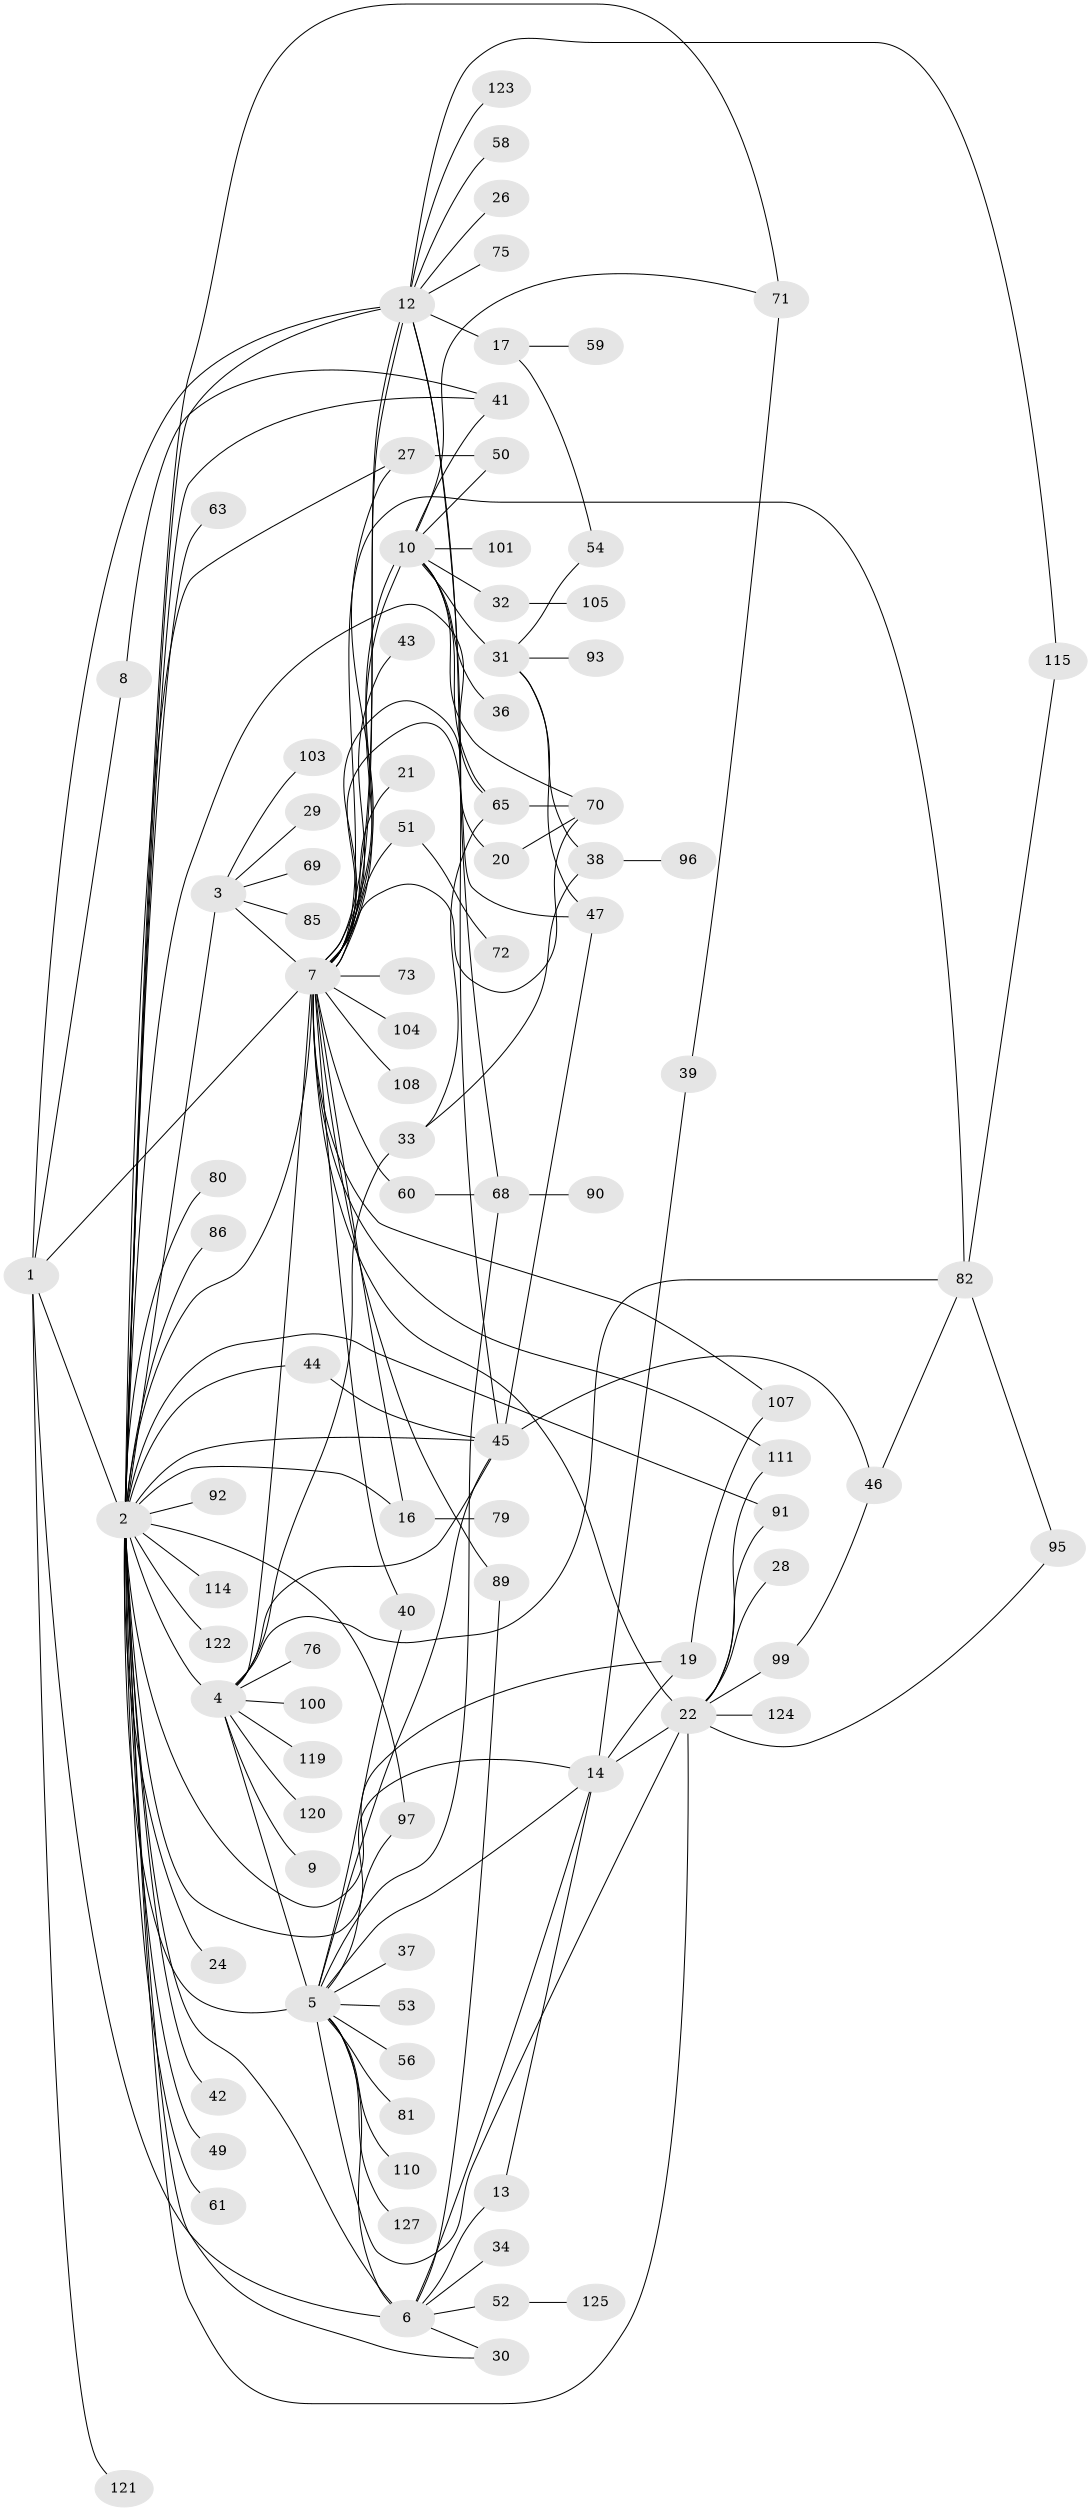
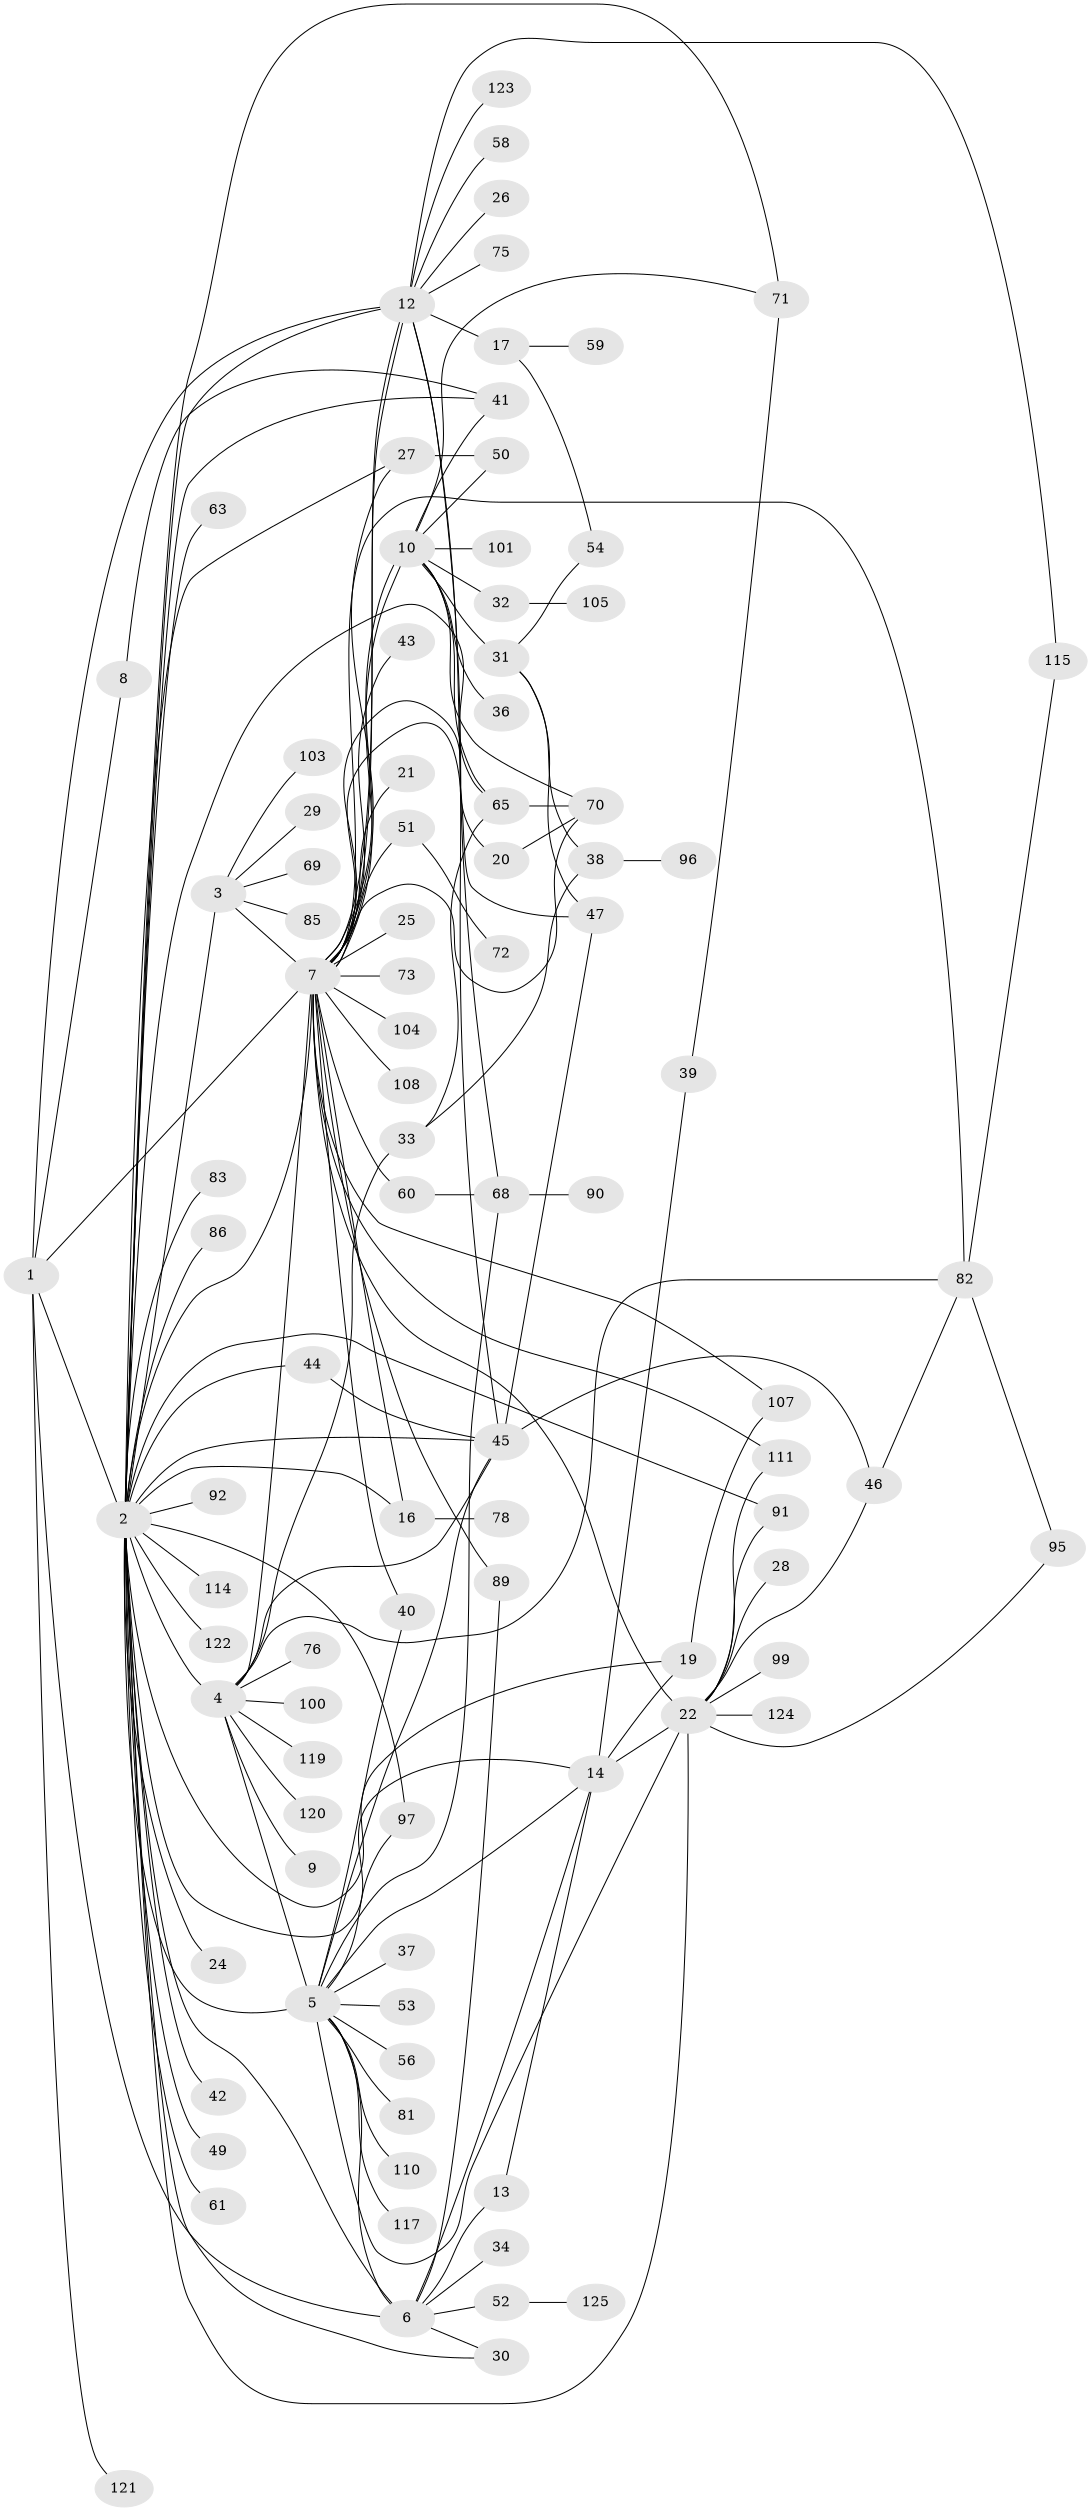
node "93": removed
node "25": added
node "80": label "80" -> "83"
node "79": label "79" -> "78"
edge "46" -- "99": now "46" -- "22"
node "127": label "127" -> "117"
